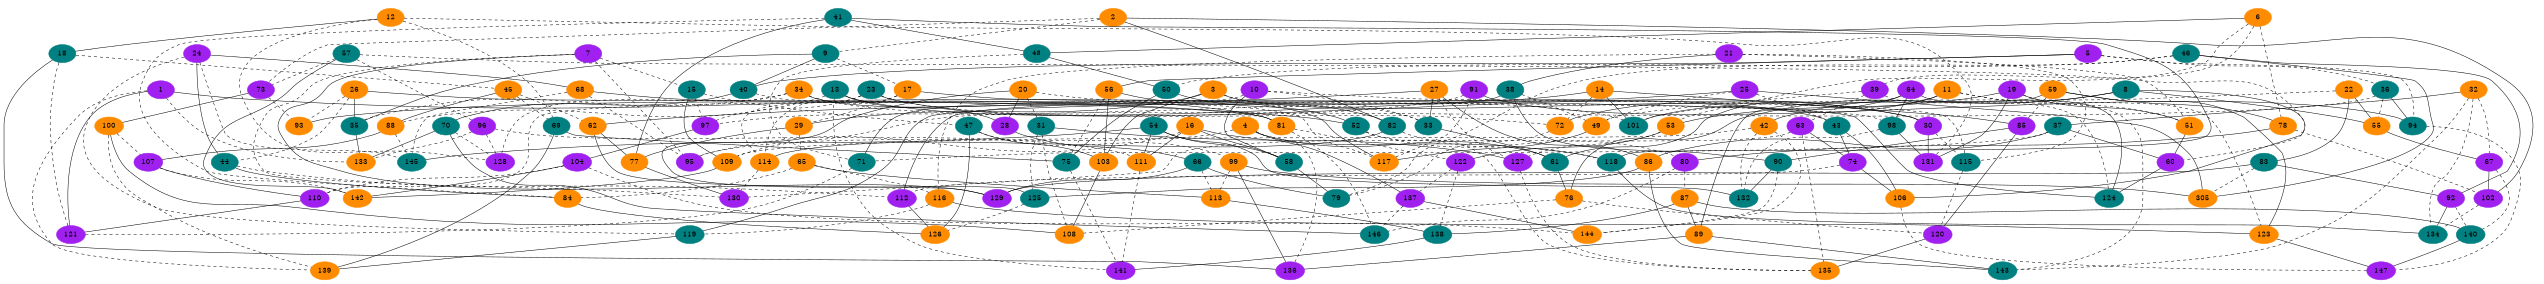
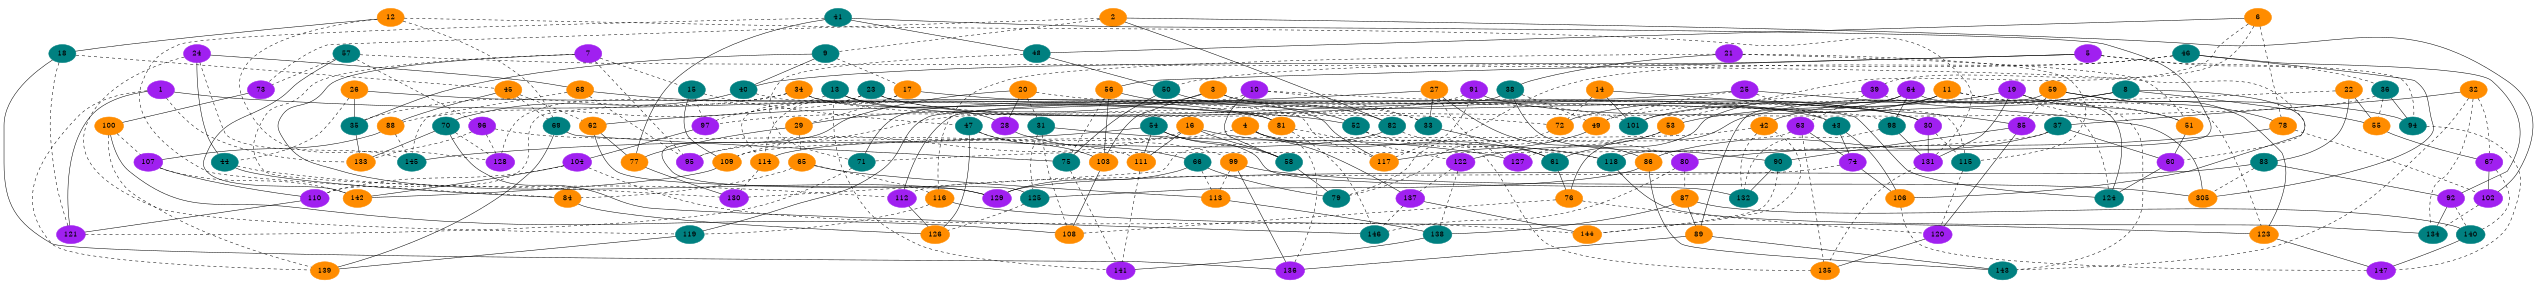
node "93": removed
edge "127" -- "135": now "131" -- "135"
